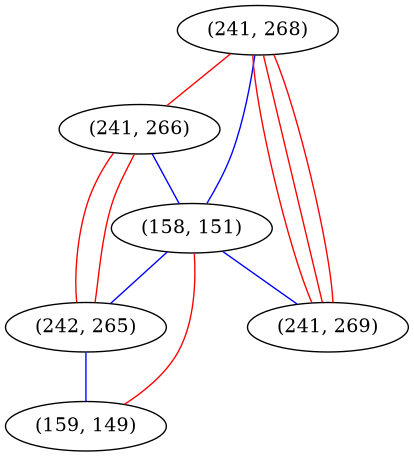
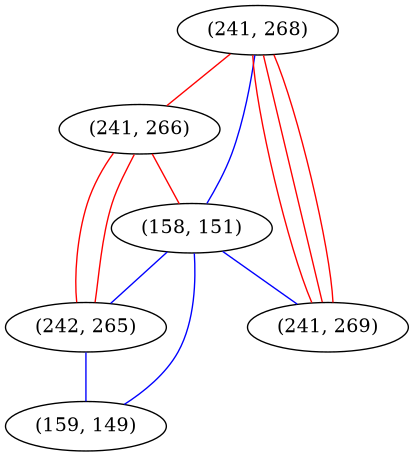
edge "(241, 266)" -- "(158, 151)": color blue -> red
edge "(158, 151)" -- "(159, 149)": color red -> blue
